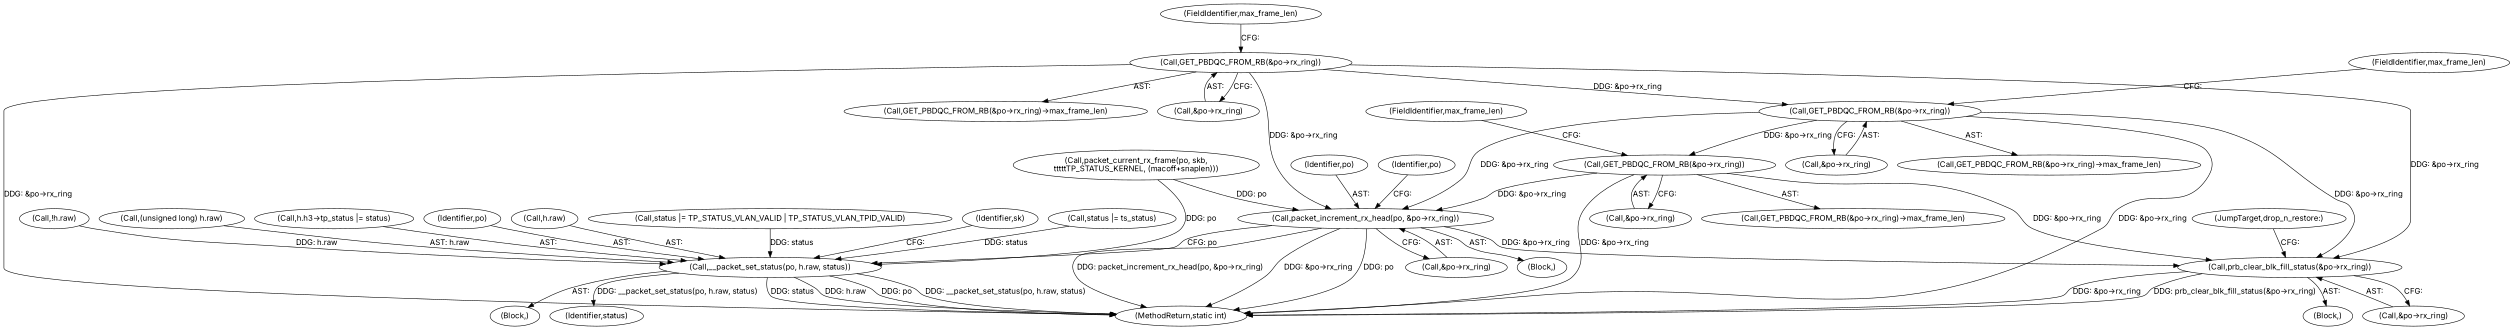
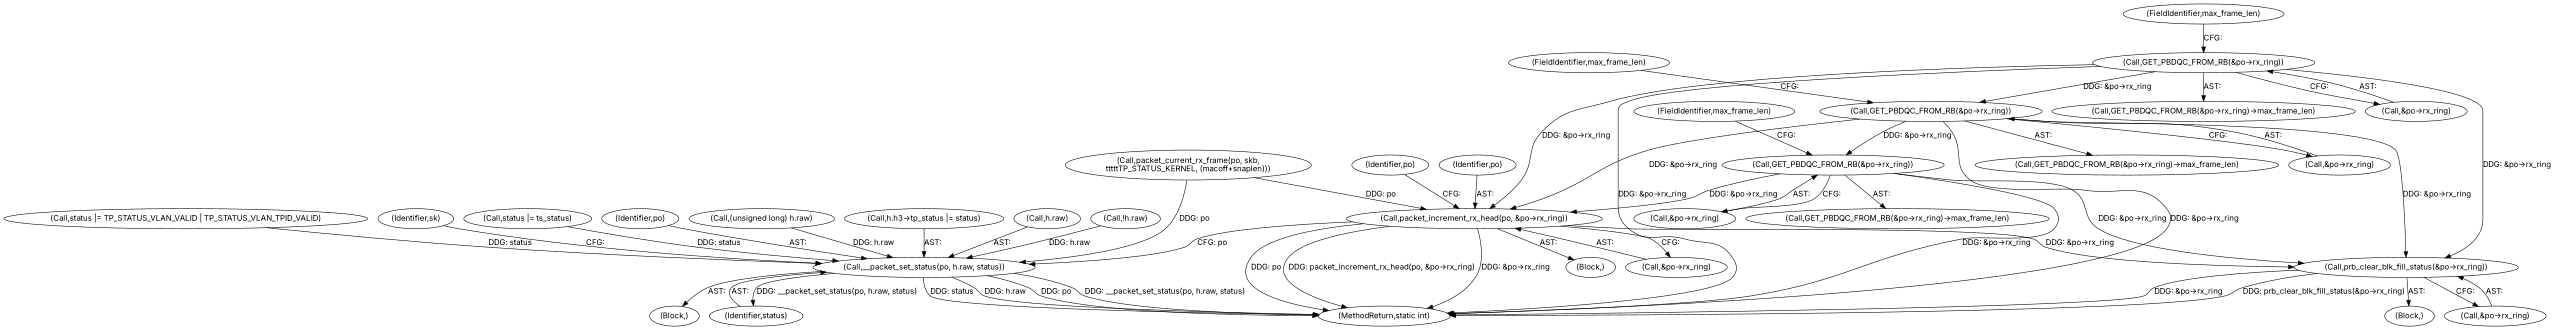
node "(JumpTarget,drop_n_restore:)": removed
edge "(Call,(unsigned long) h.raw)" -> "(Call,__packet_set_status(po, h.raw, status))": label "AST: h.raw" -> "DDG: h.raw"
edge "(Identifier,status)" -> "(Call,__packet_set_status(po, h.raw, status))": added, label "AST:"
